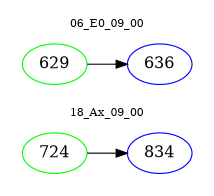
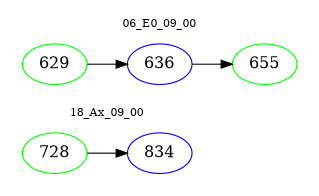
node "655": added
node "724": label "724" -> "728"
